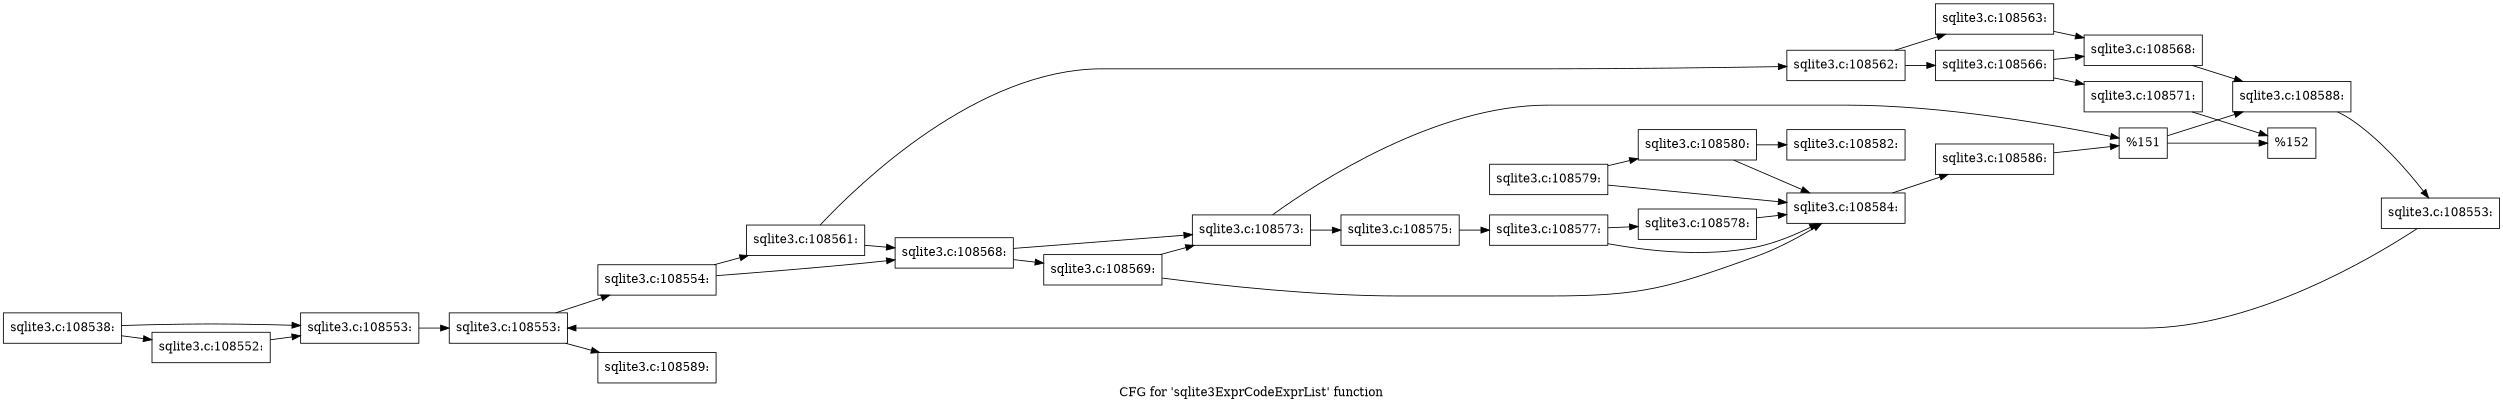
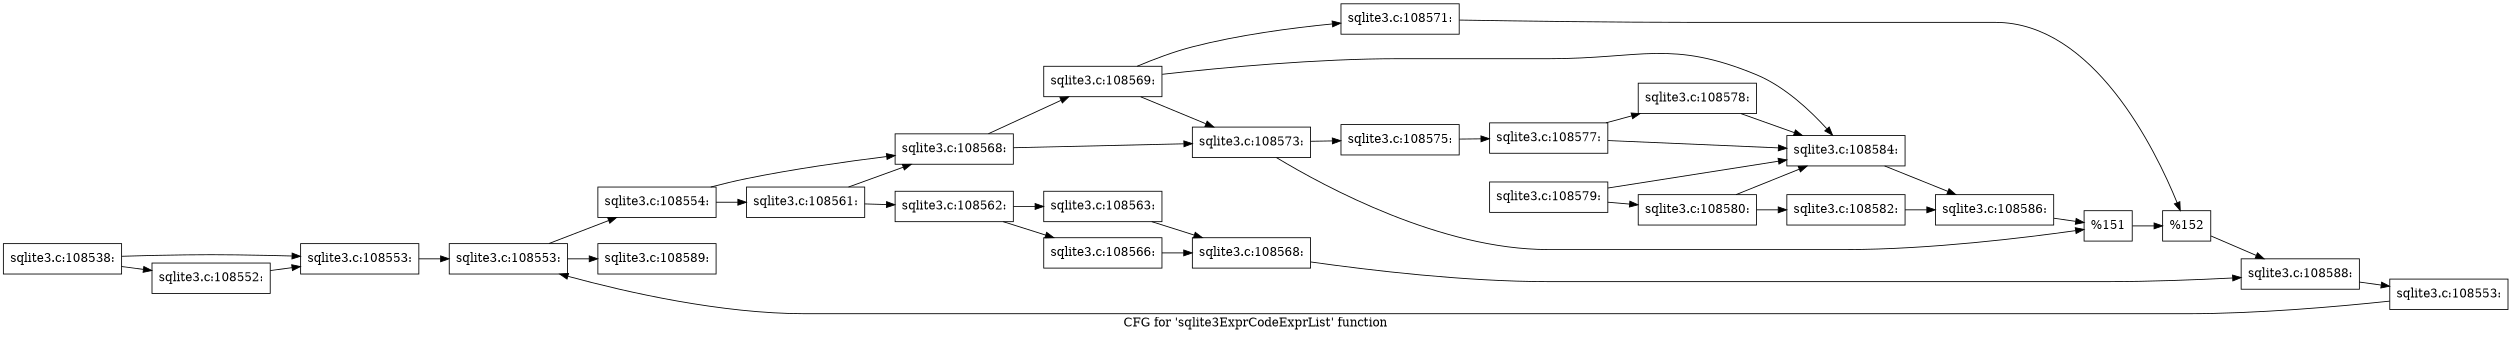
edge "sqlite3.c:108566:" -> "sqlite3.c:108571:": now "sqlite3.c:108569:" -> "sqlite3.c:108571:"
edge "%151" -> "sqlite3.c:108588:": now "%152" -> "sqlite3.c:108588:"
edge "sqlite3.c:108582:" -> "sqlite3.c:108586:": added
